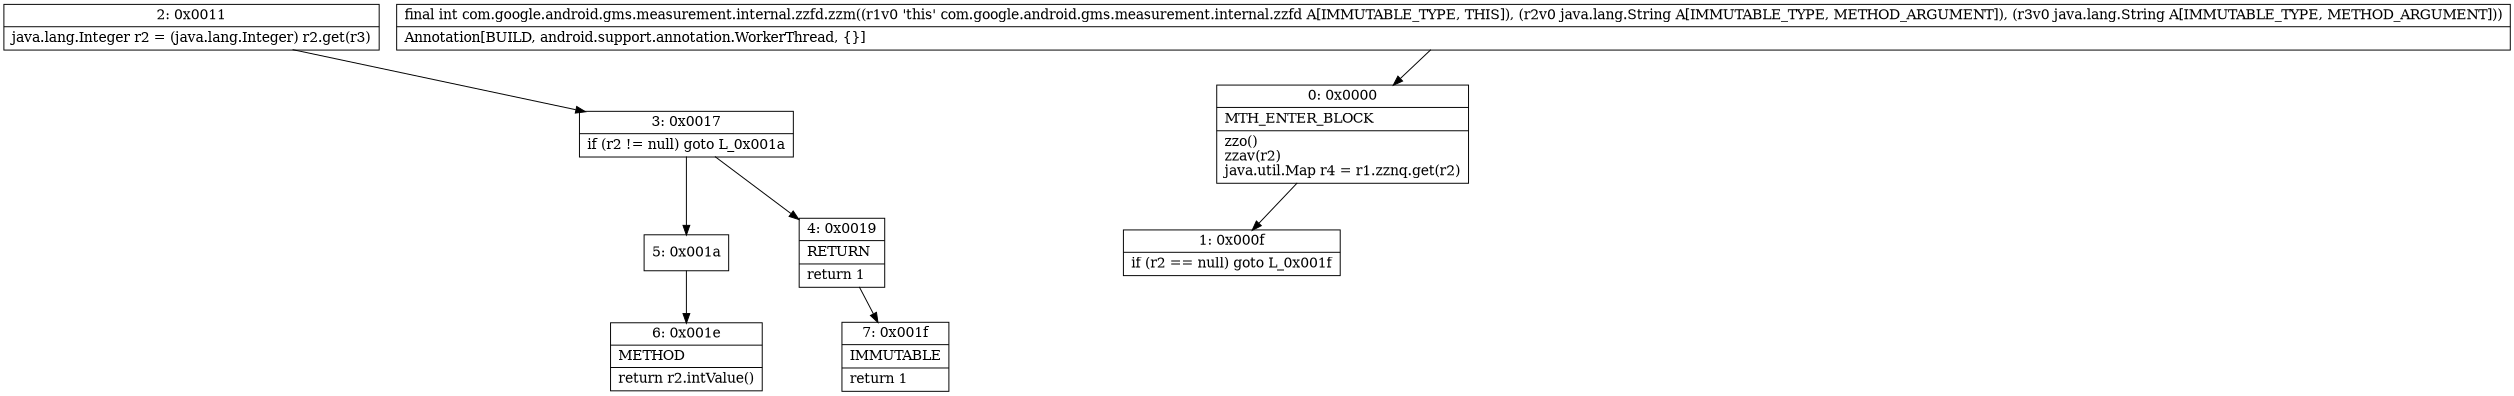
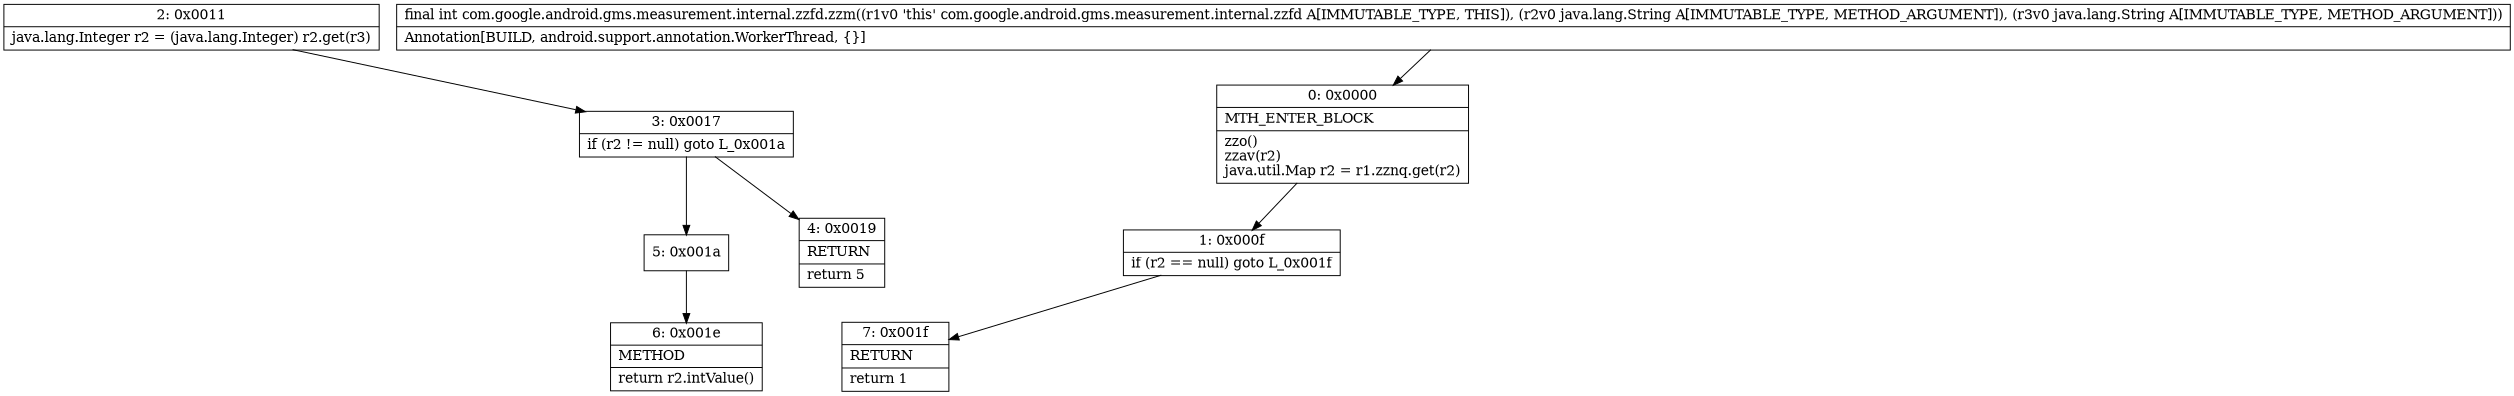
node "0: 0x0000": text "java.util.Map r4 = r1.zznq.get(r2)" -> "java.util.Map r2 = r1.zznq.get(r2)"
node "4: 0x0019": text "return 1" -> "return 5"
edge "4: 0x0019" -> "7: 0x001f": now "1: 0x000f" -> "7: 0x001f"
node "7: 0x001f": text "IMMUTABLE" -> "RETURN"
